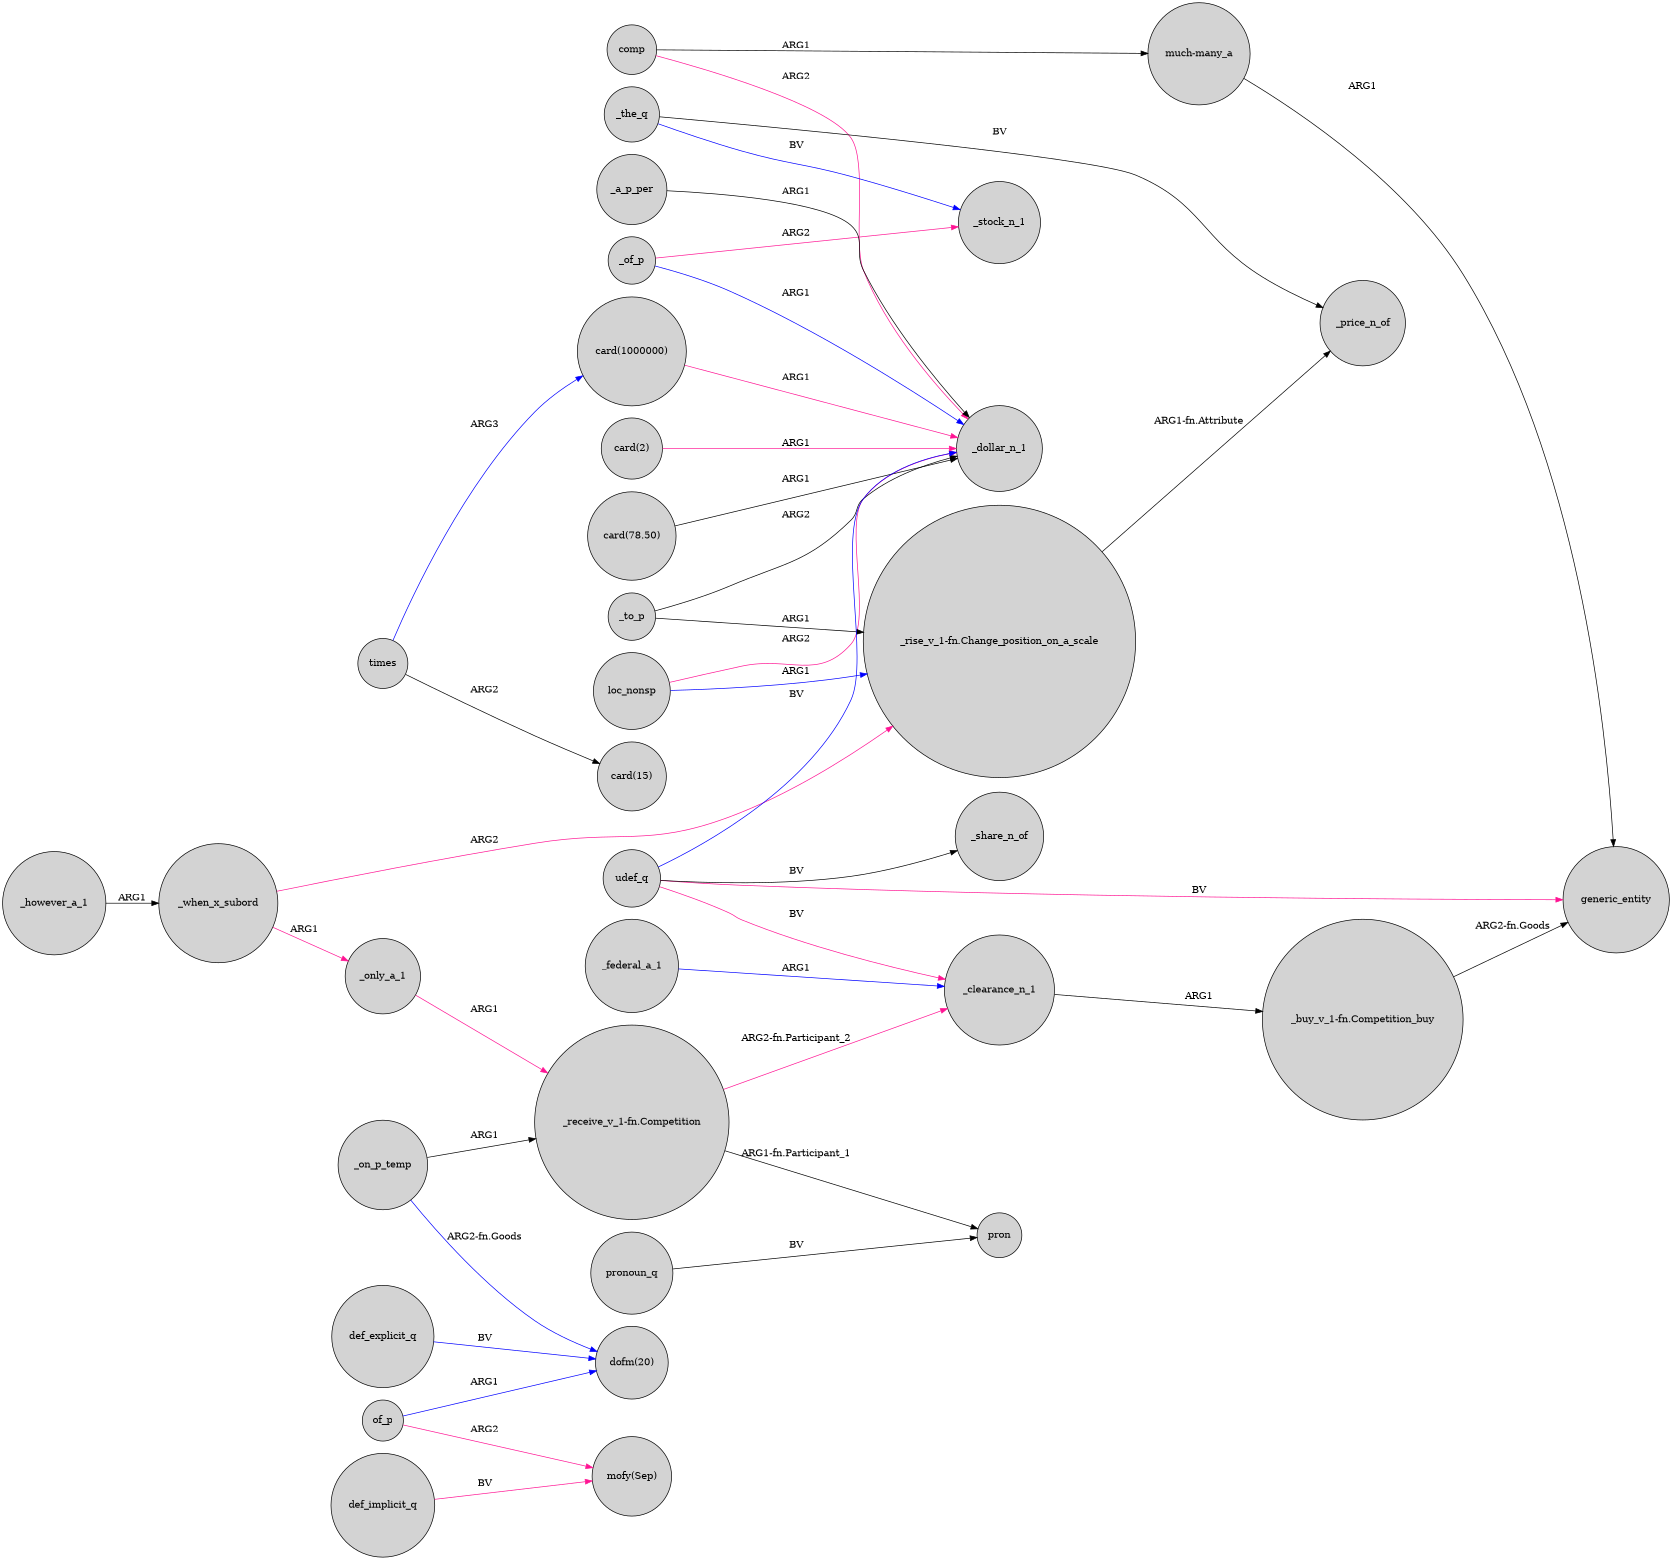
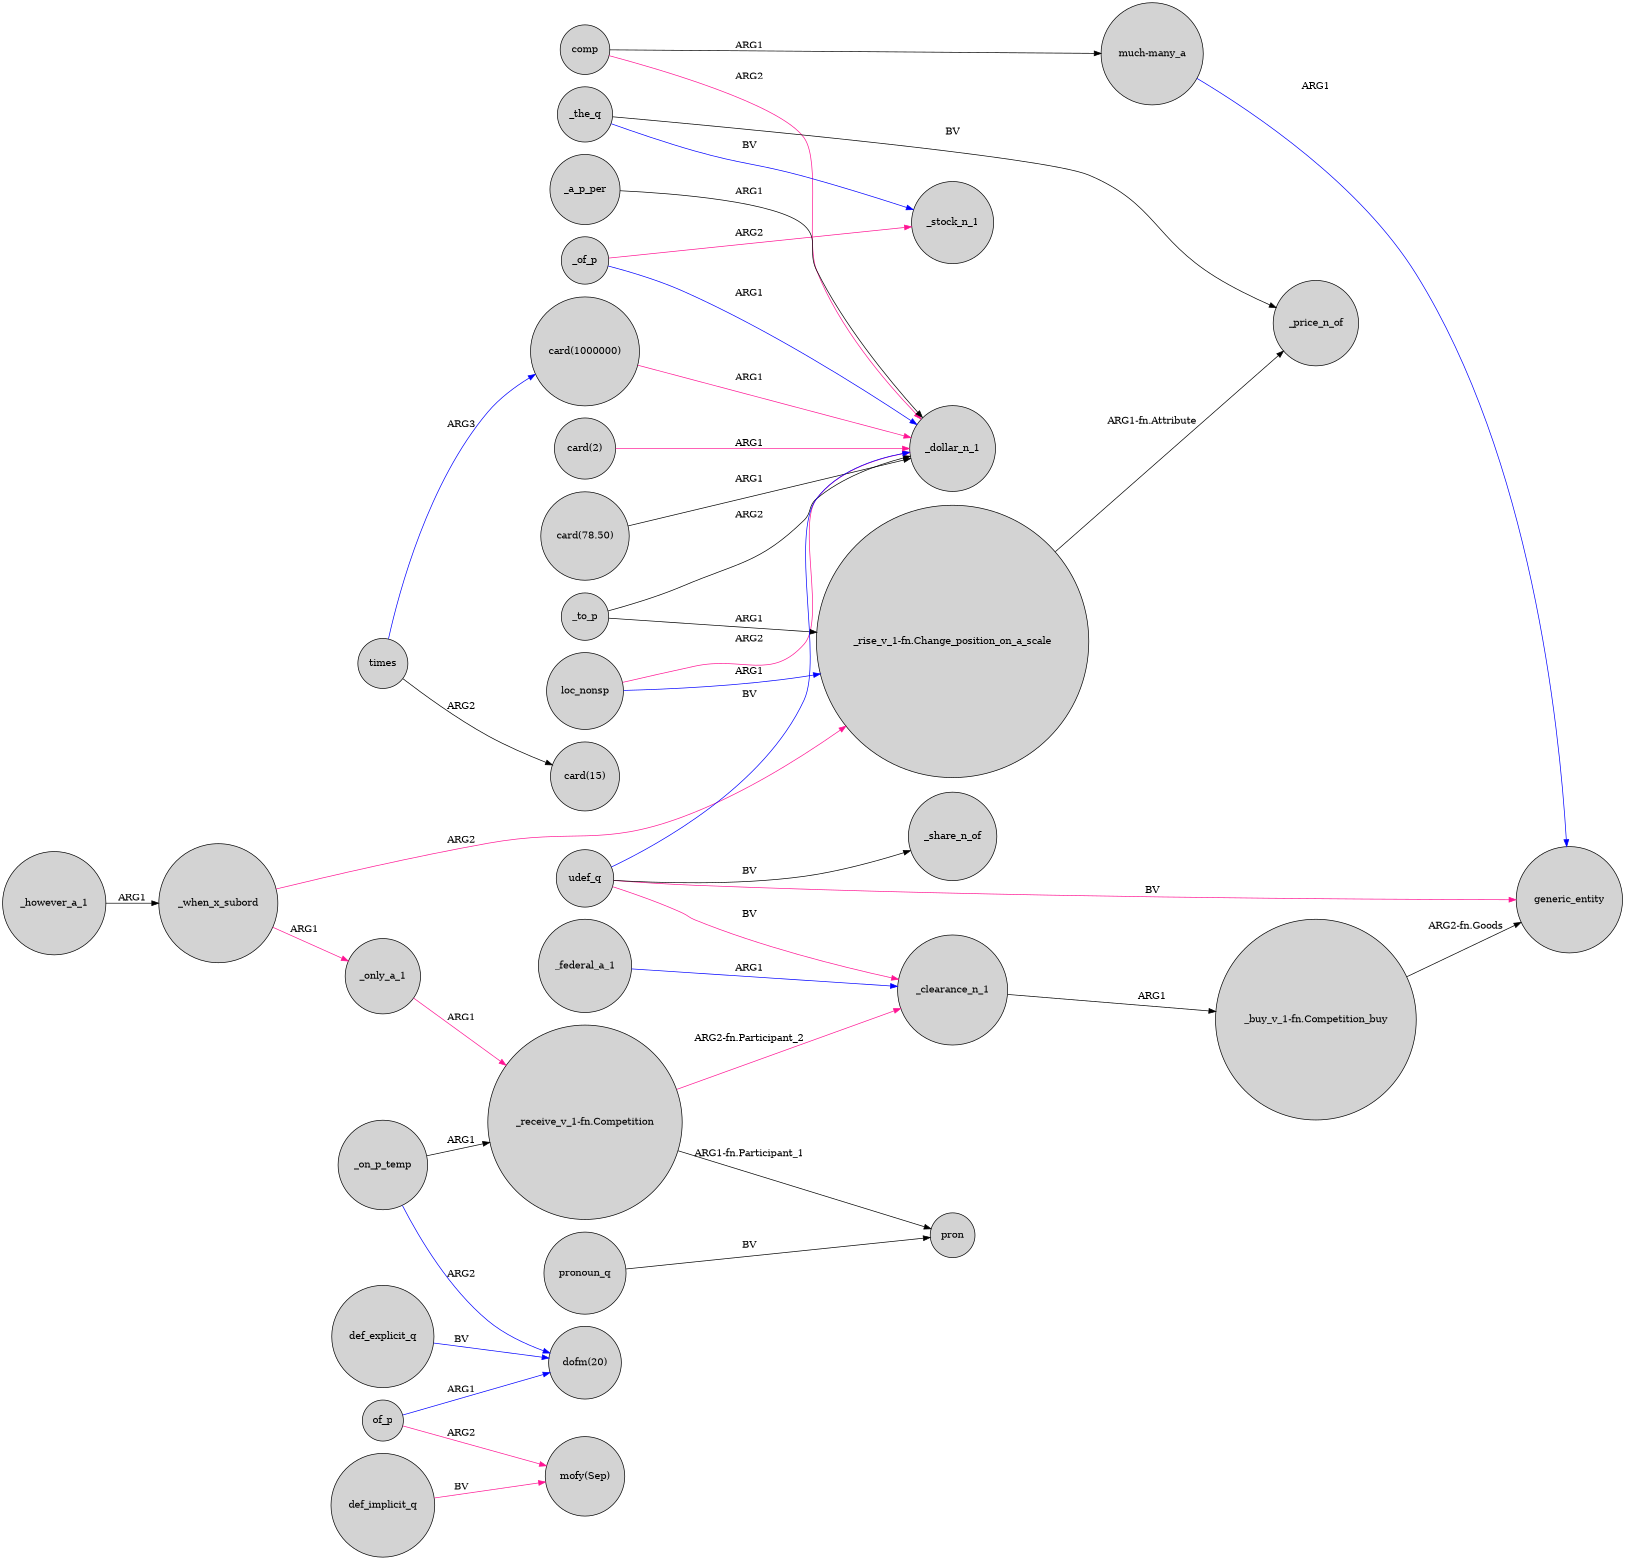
edge "much-many_a" -> "generic_entity": color black -> blue
edge "_on_p_temp" -> "dofm(20)": label "ARG2-fn.Goods" -> "ARG2"
